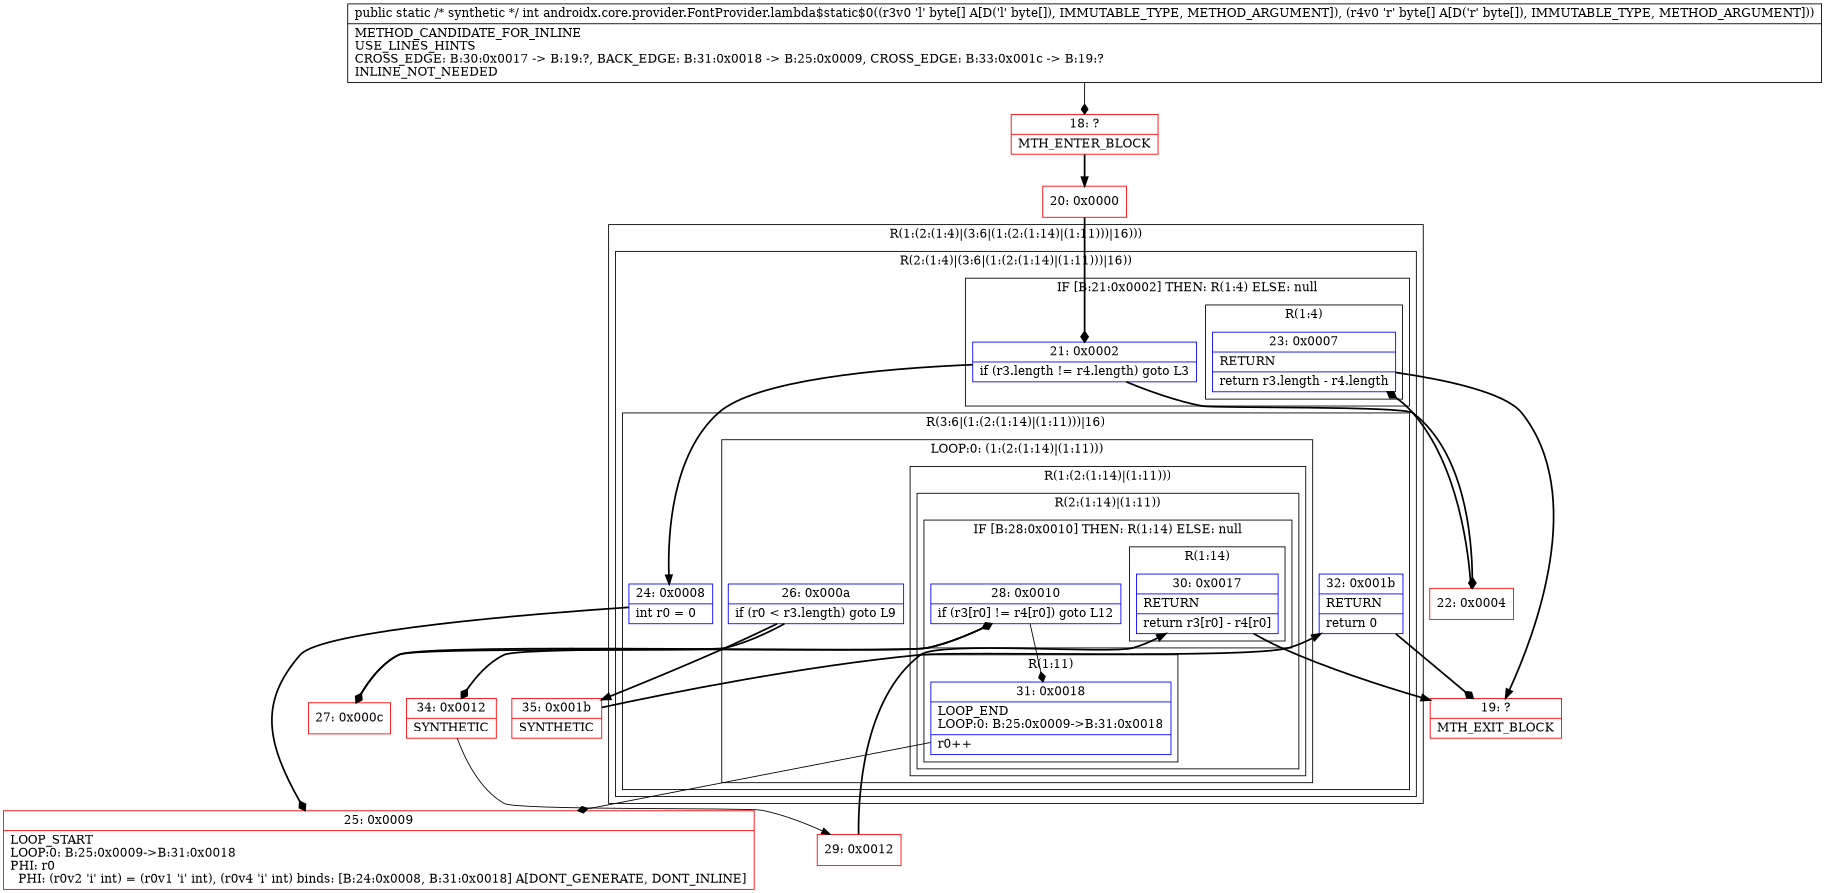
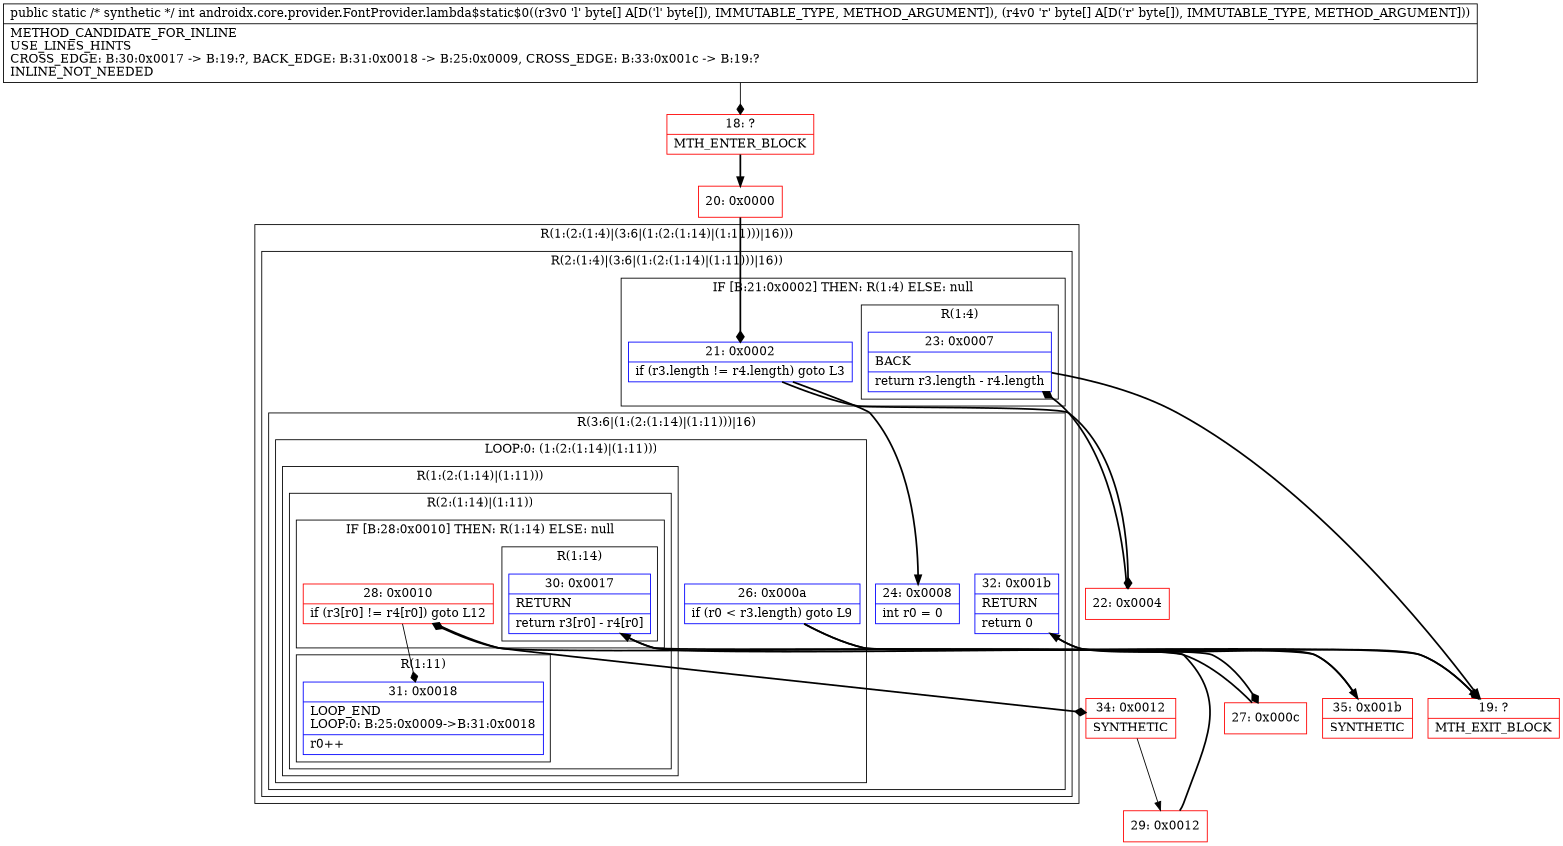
node "23: 0x0007": text "RETURN" -> "BACK"
node "28: 0x0010": color blue -> red
node "25: 0x0009": removed
